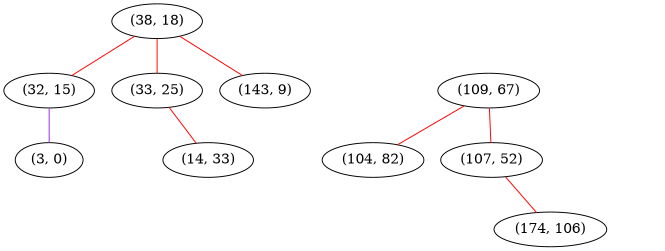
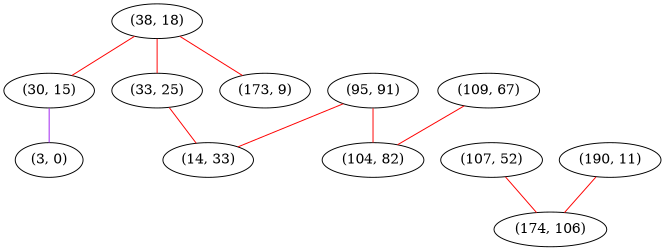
node "(32, 15)": label "(32, 15)" -> "(30, 15)"
node "(143, 9)": label "(143, 9)" -> "(173, 9)"
node "(95, 91)": added
edge "(109, 67)" -- "(107, 52)": removed
node "(190, 11)": added
